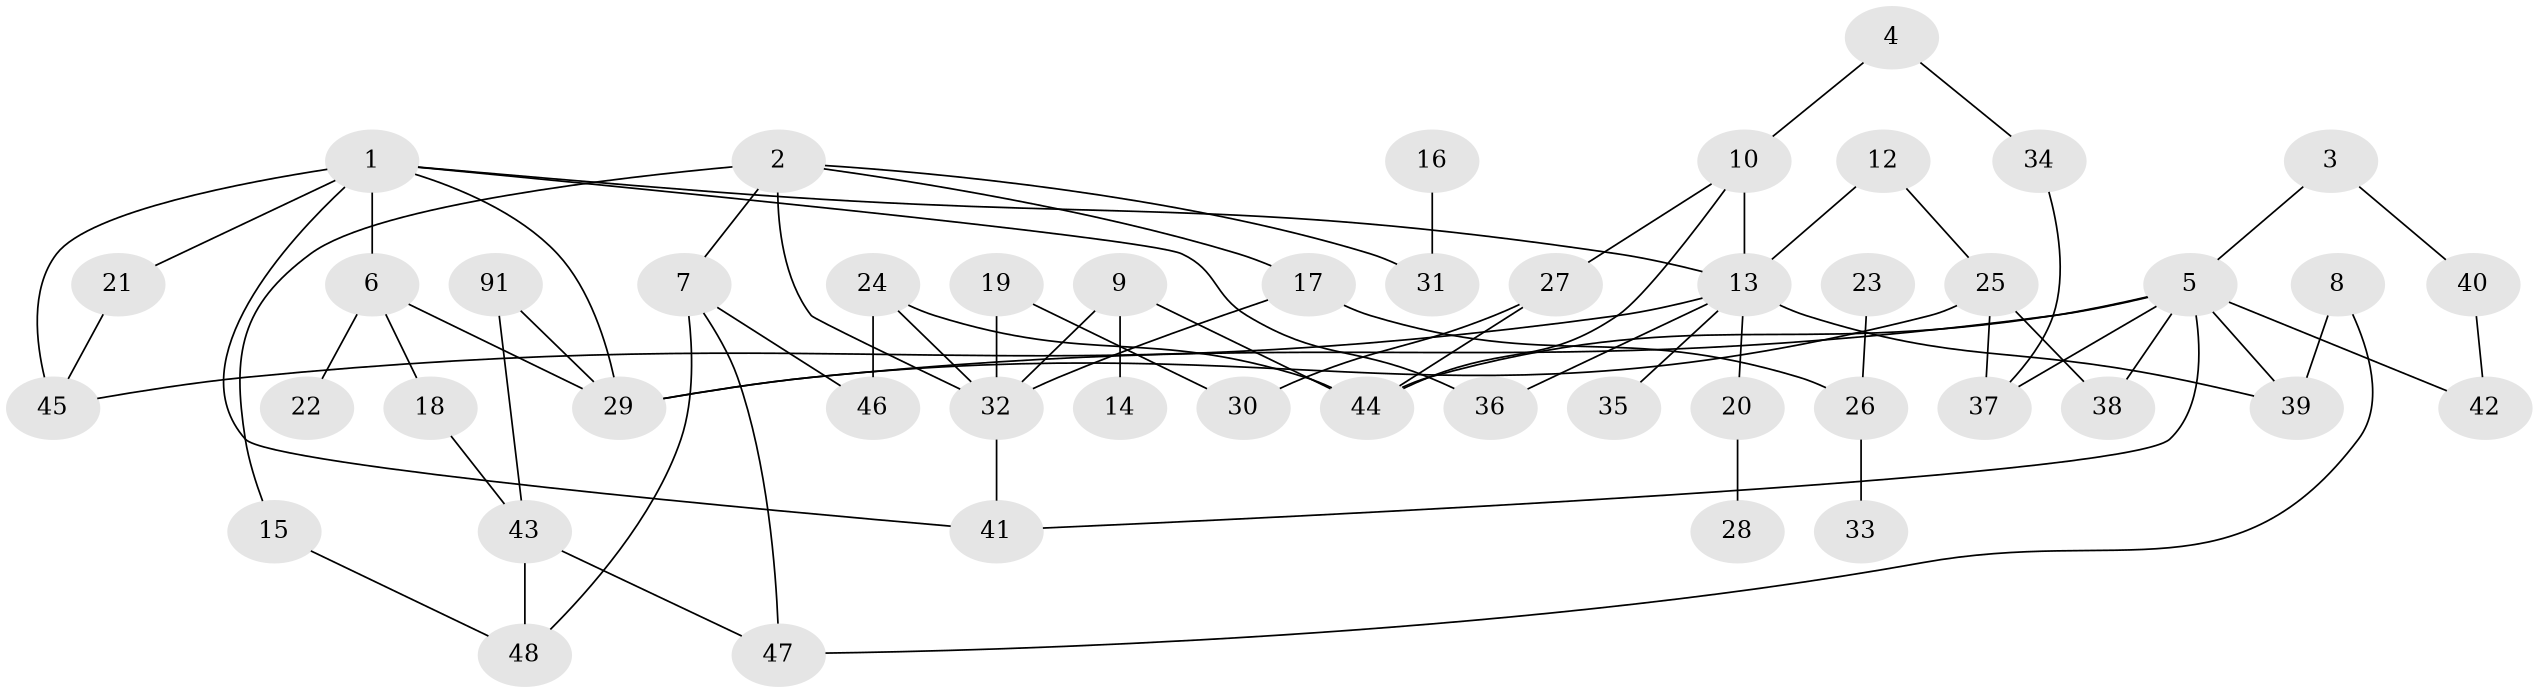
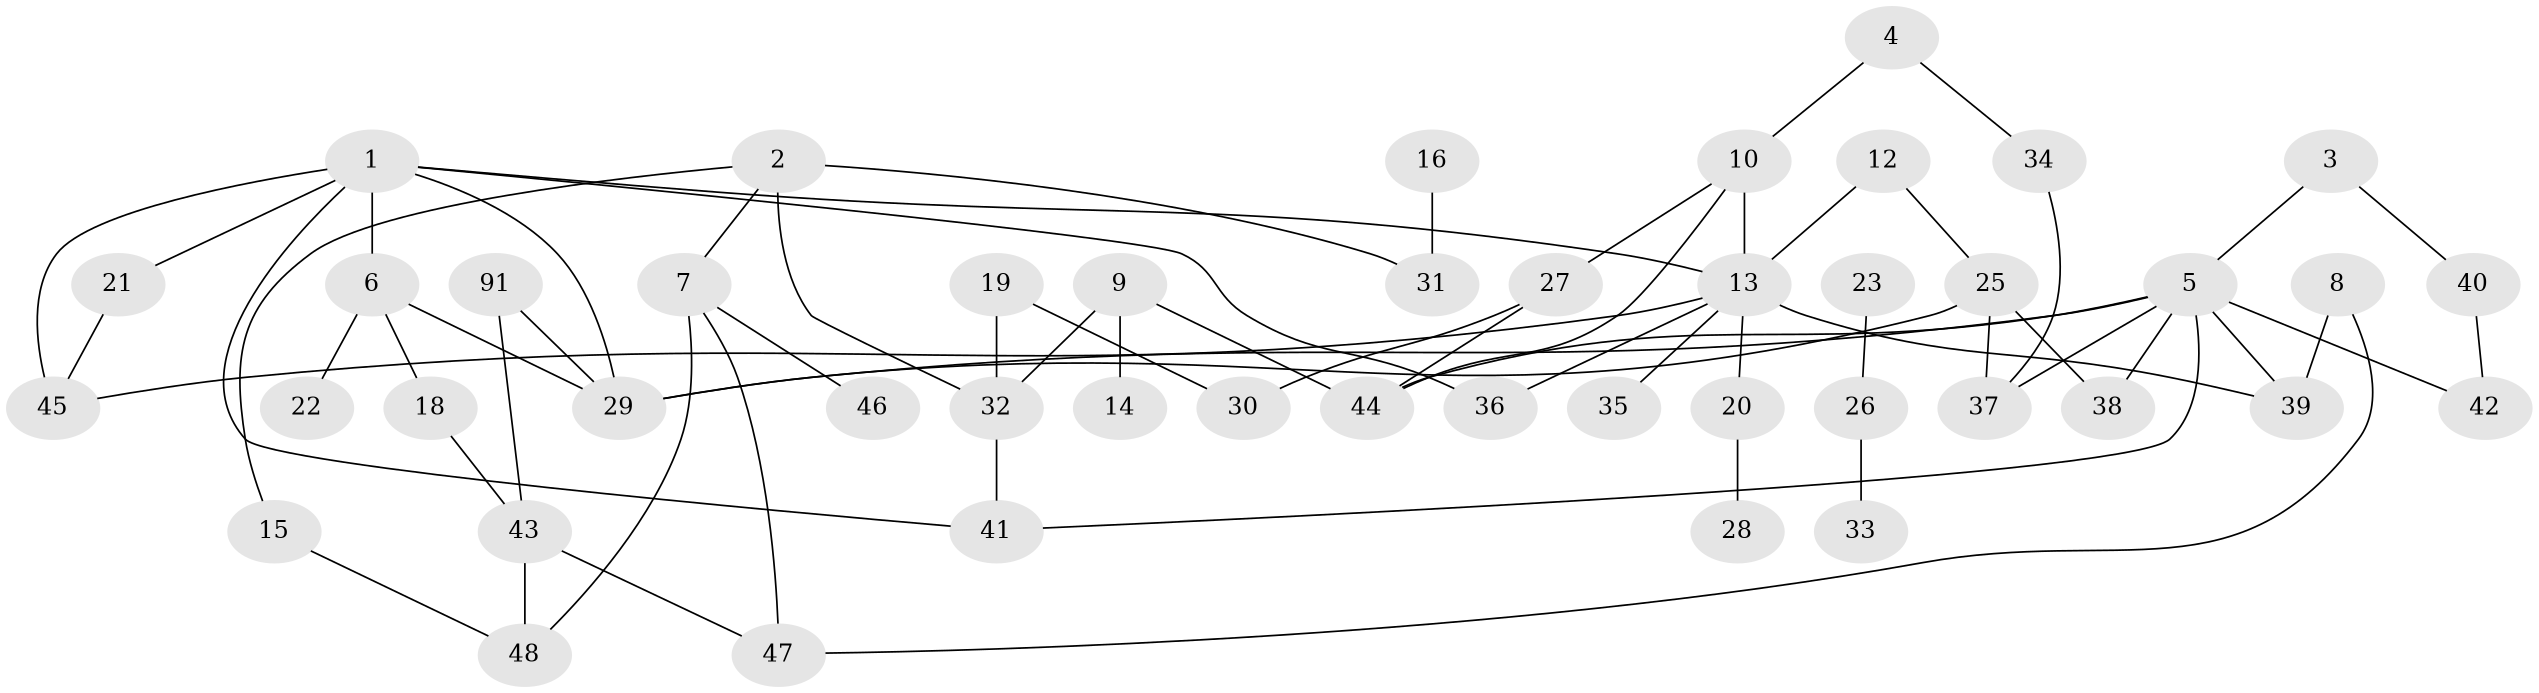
node "24": removed
node "17": removed
